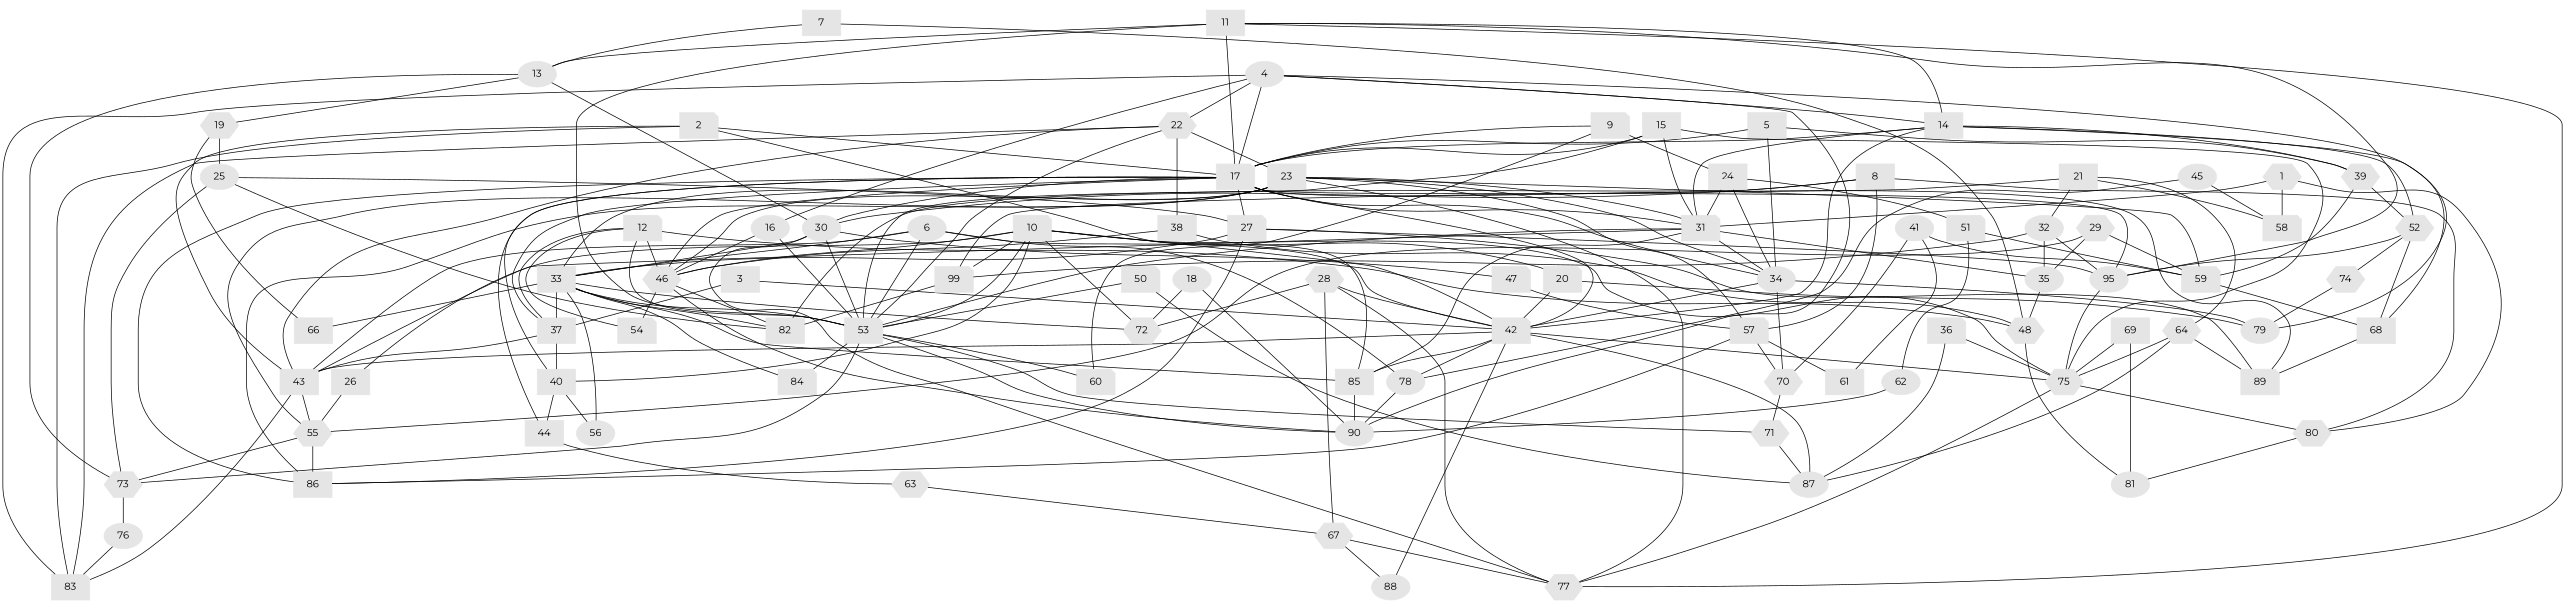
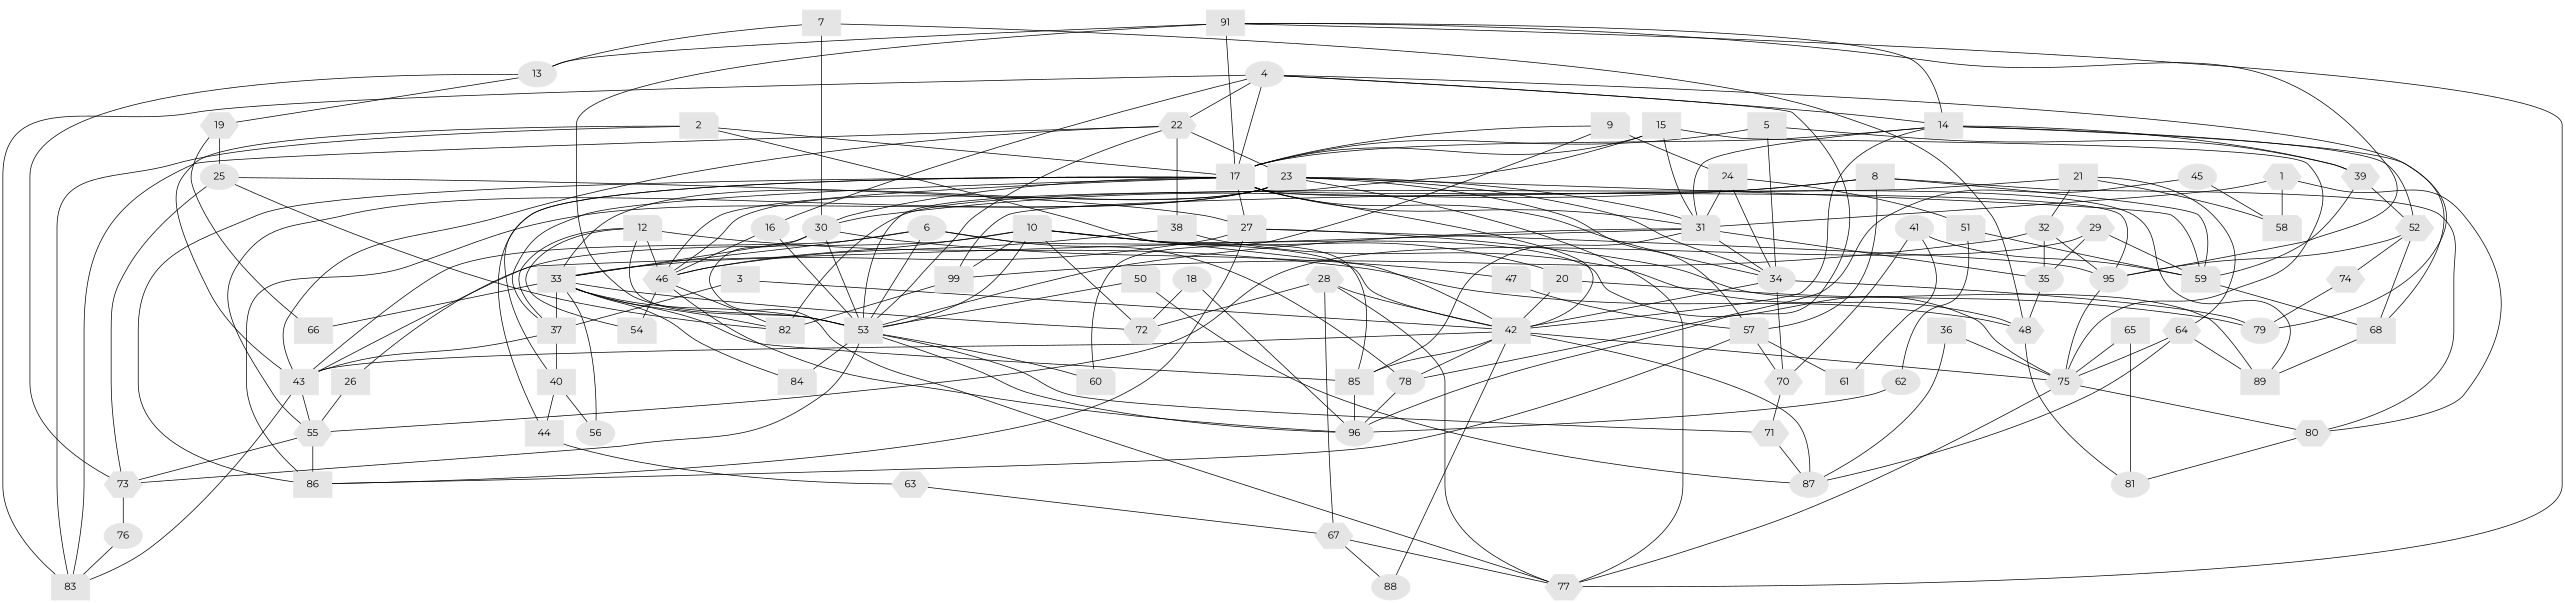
node "11": label "11" -> "91"
edge "13" -- "30": now "7" -- "30"
edge "8" -- "59": added
node "69": label "69" -> "65"
edge "10" -- "40": removed
node "90": label "90" -> "96"
